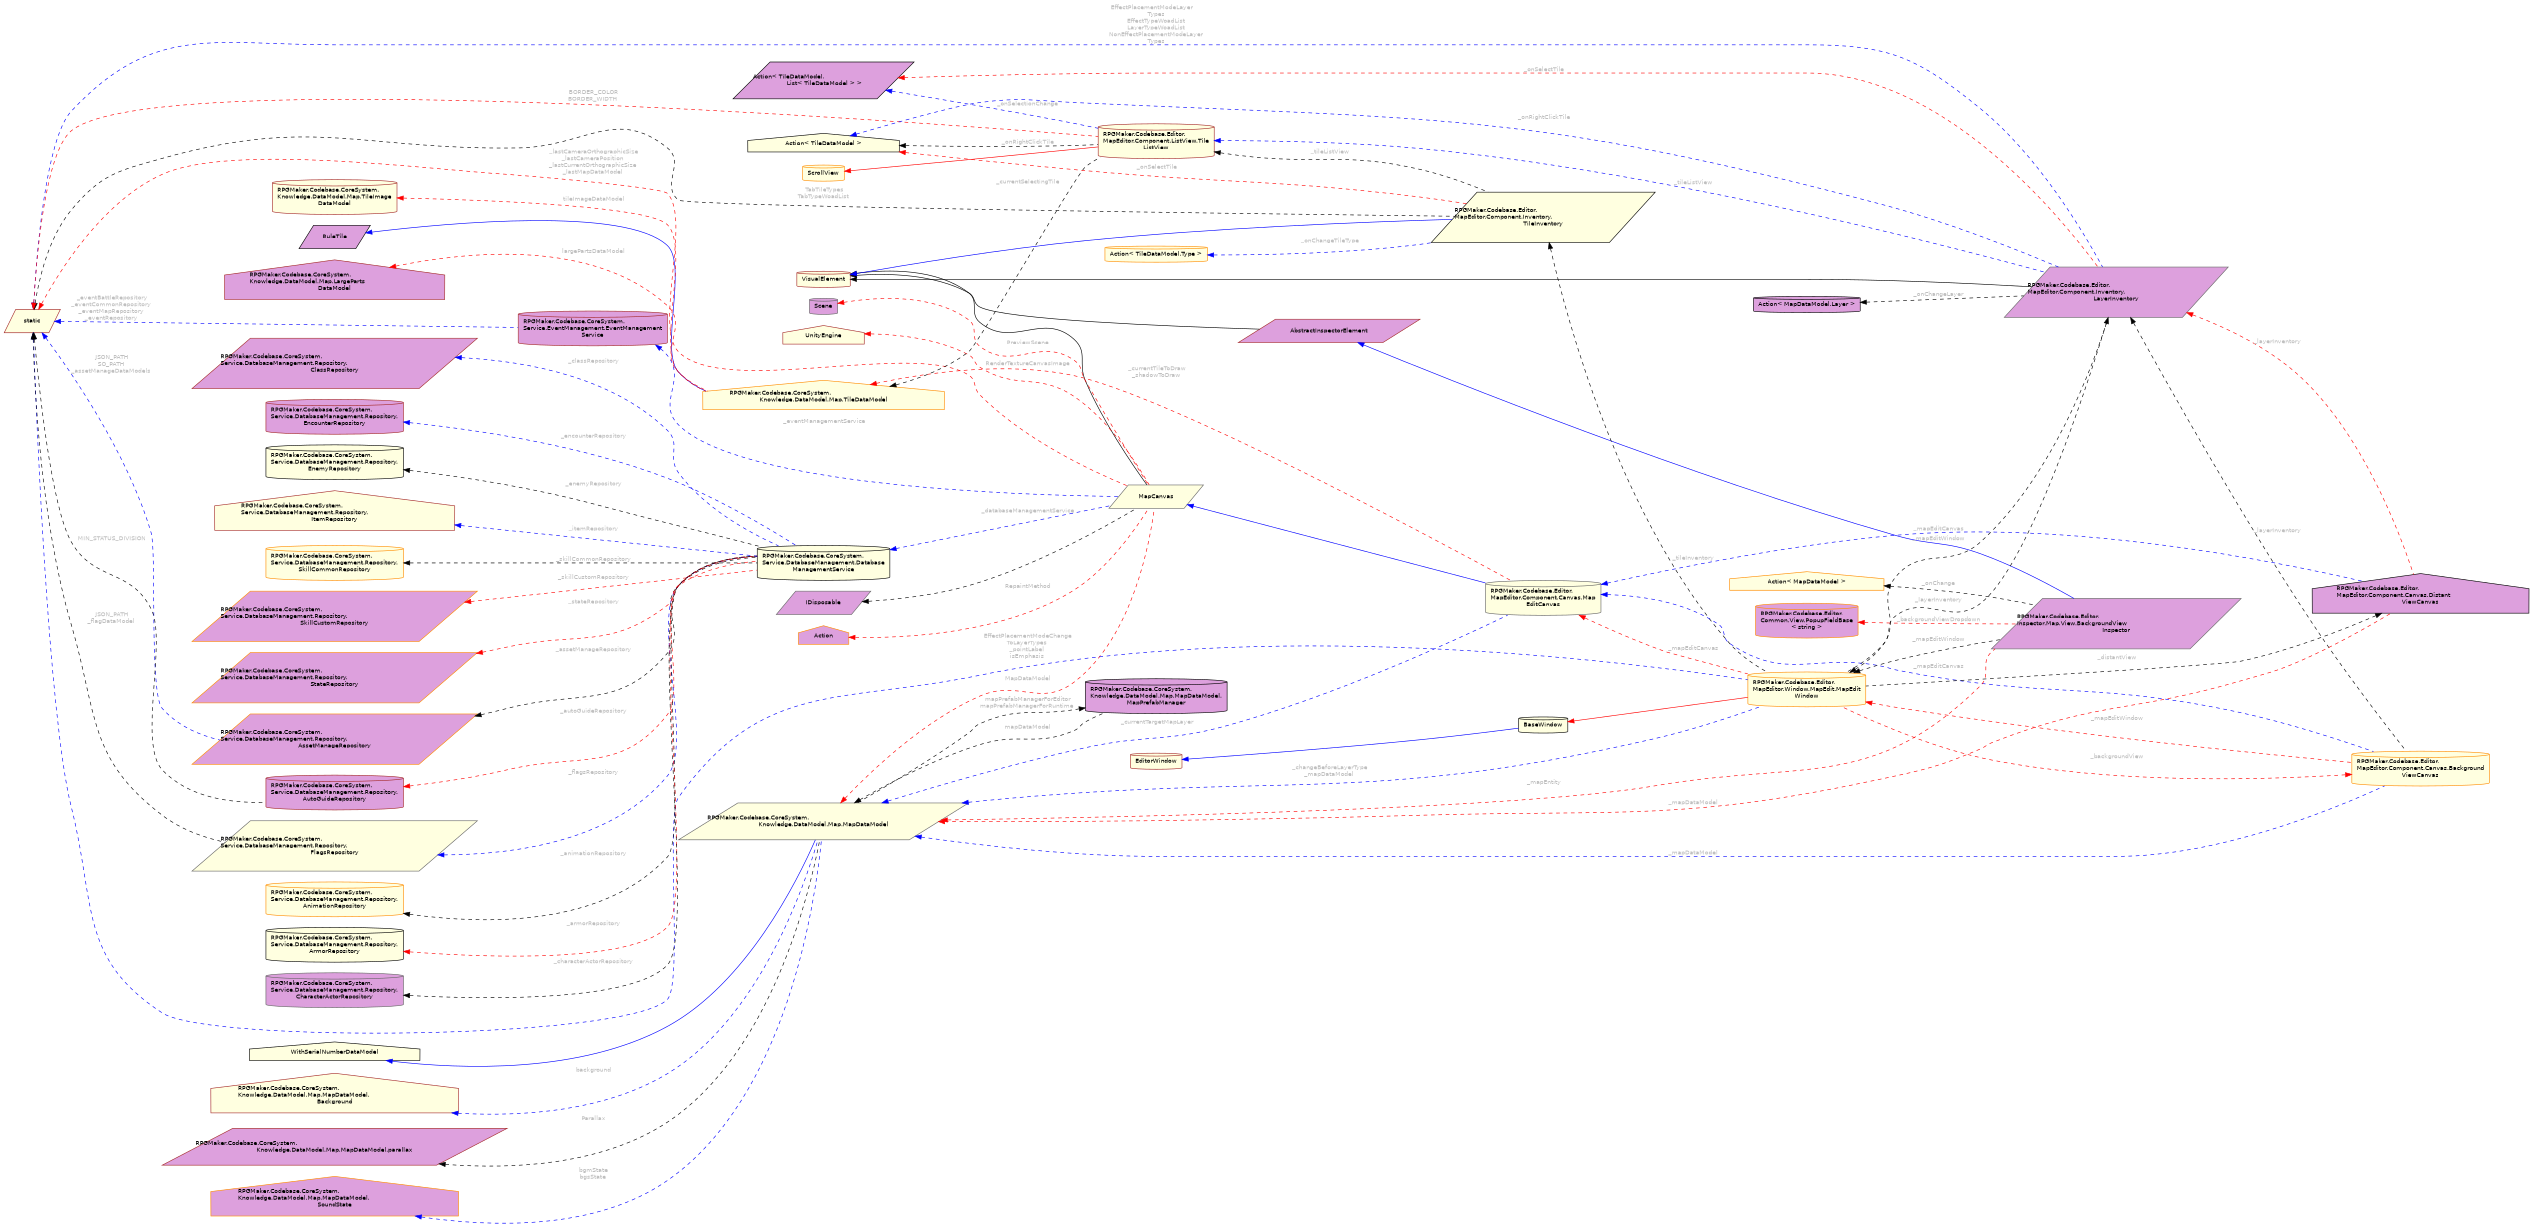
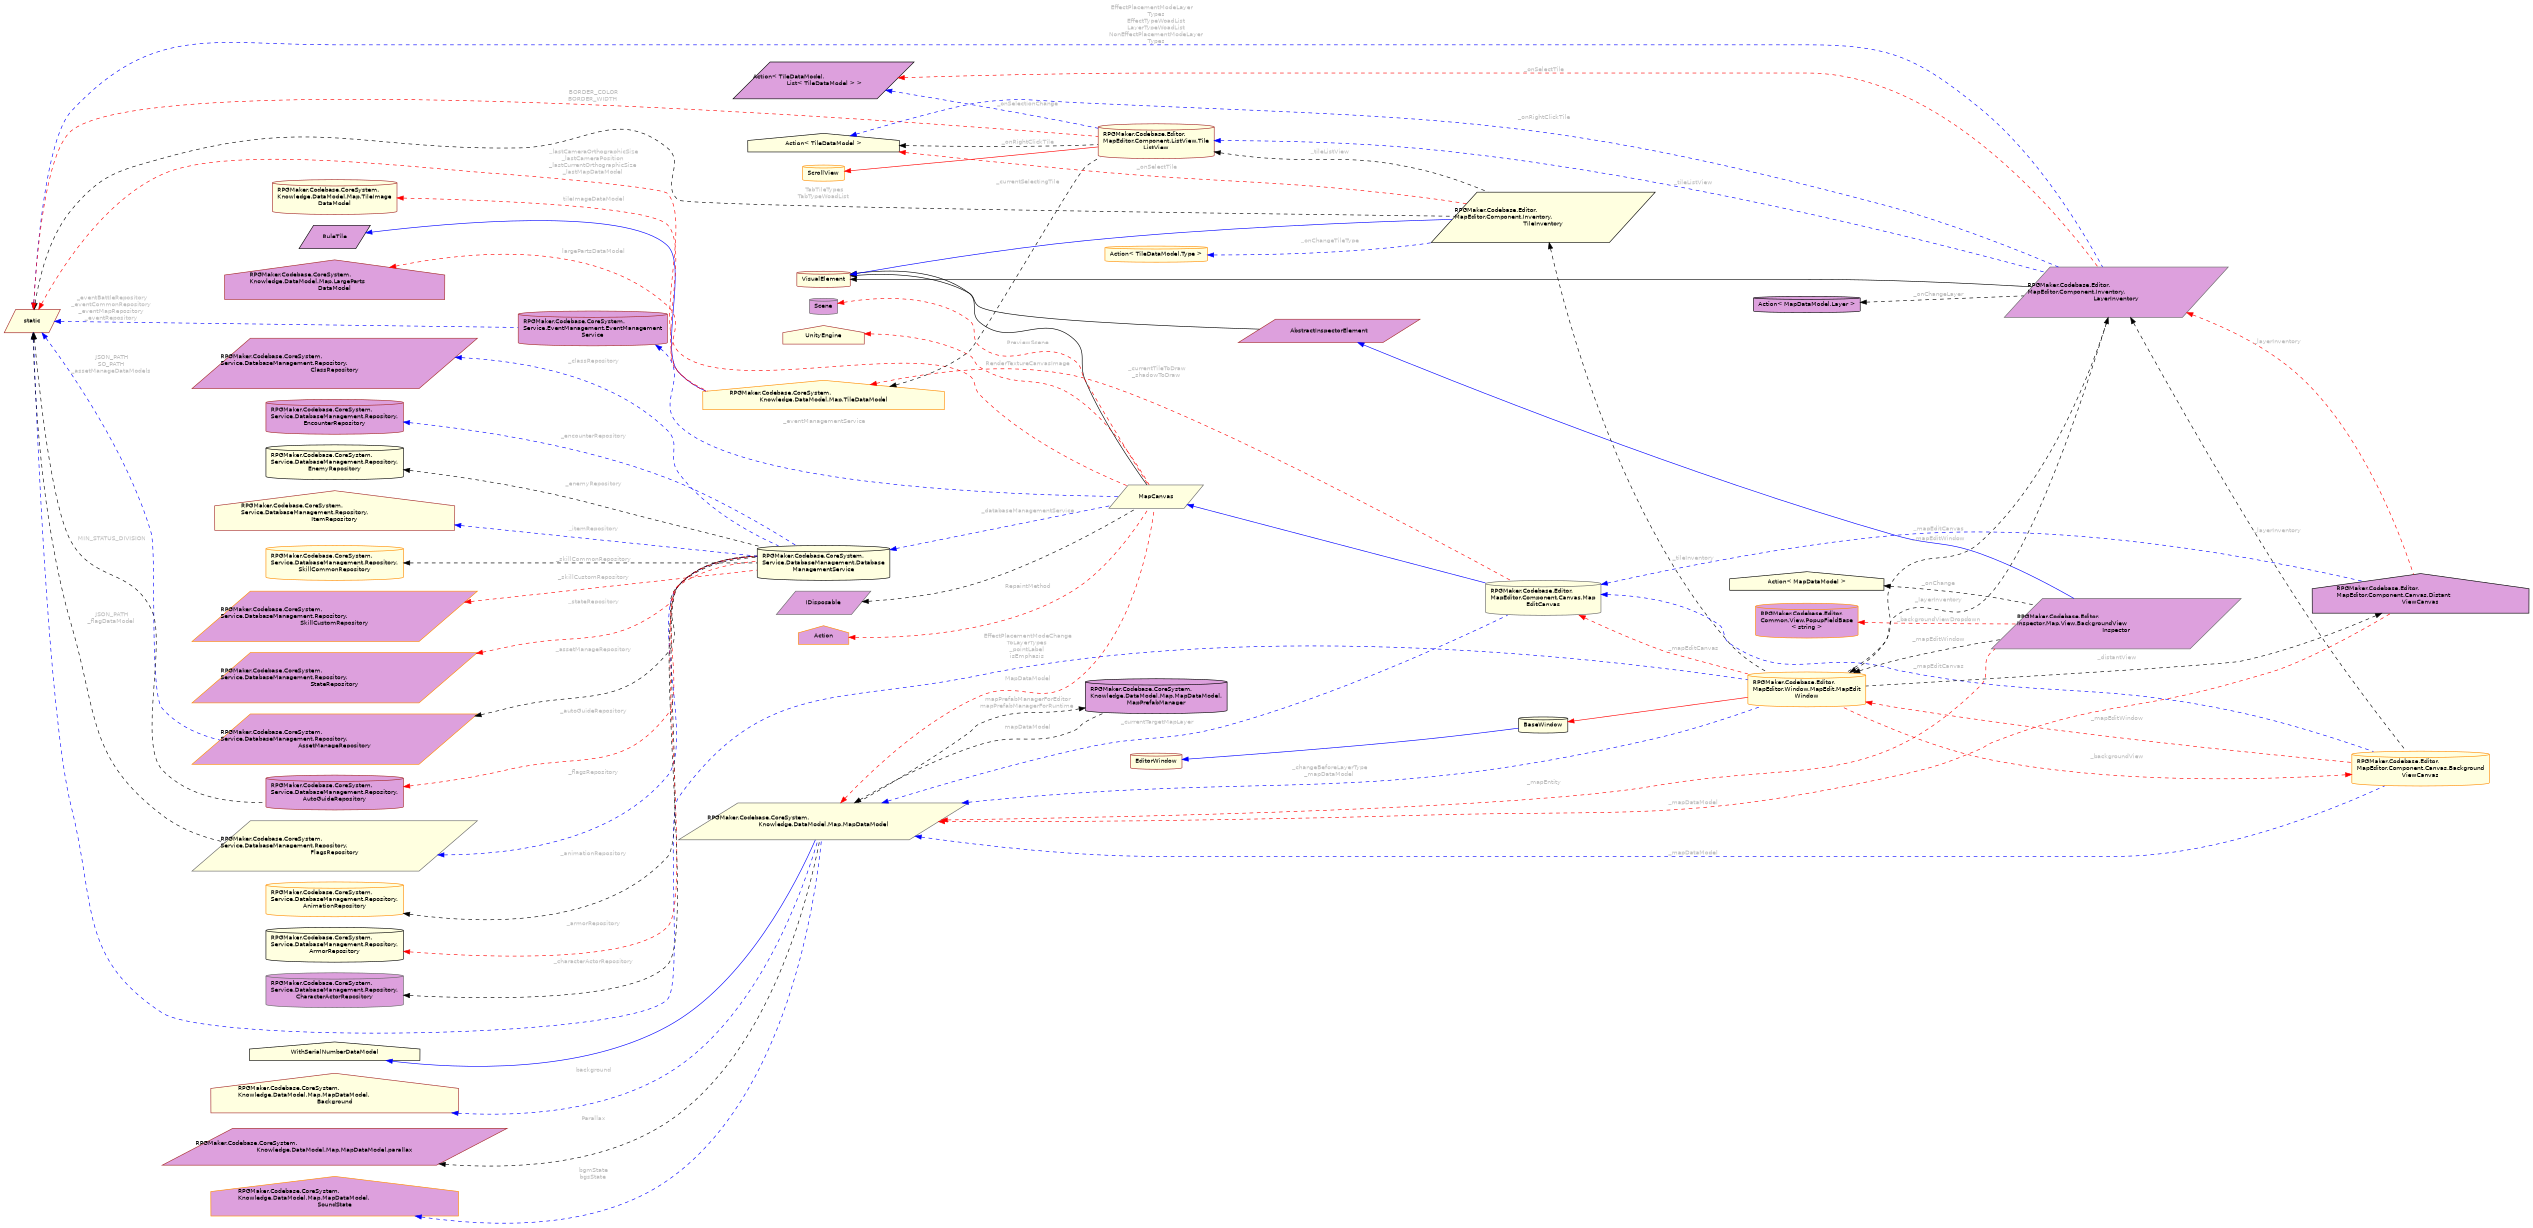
node "Action< MapDataModel >": color darkorange -> black
